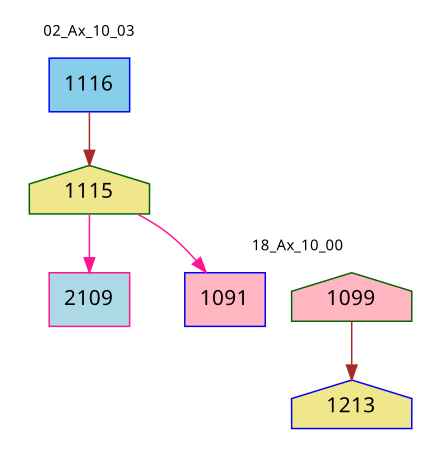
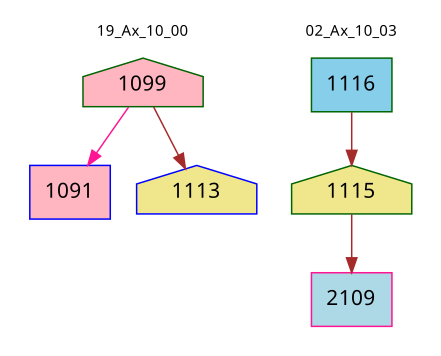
node "1116": color blue -> darkgreen
edge "1115" -> "2109": color deeppink -> brown
edge "1115" -> "1091": now "1099" -> "1091"
cluster "18_Ax_10_00": label "18_Ax_10_00" -> "19_Ax_10_00"
node "1213": label "1213" -> "1113"
